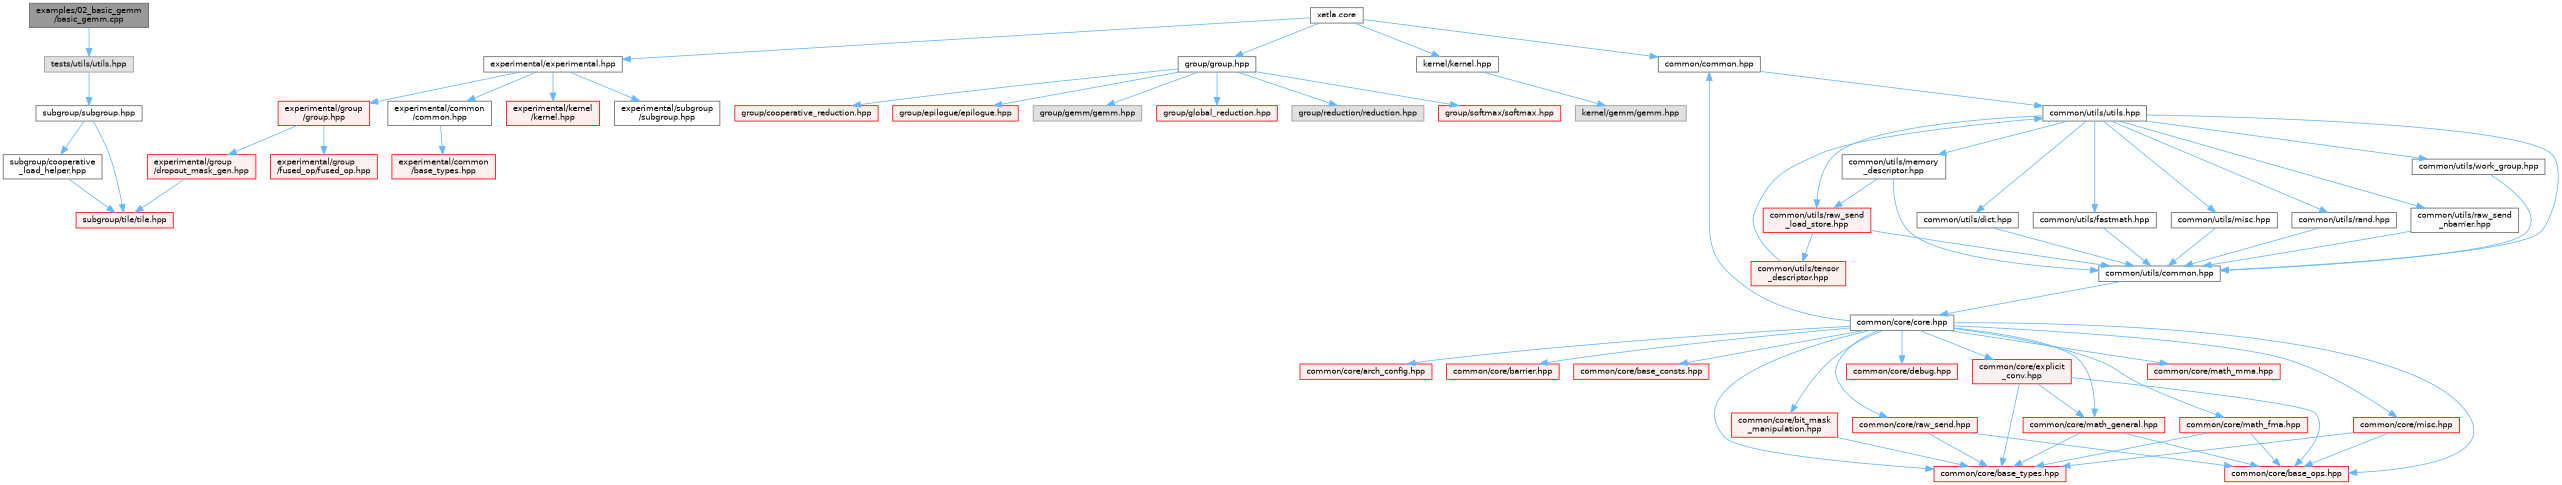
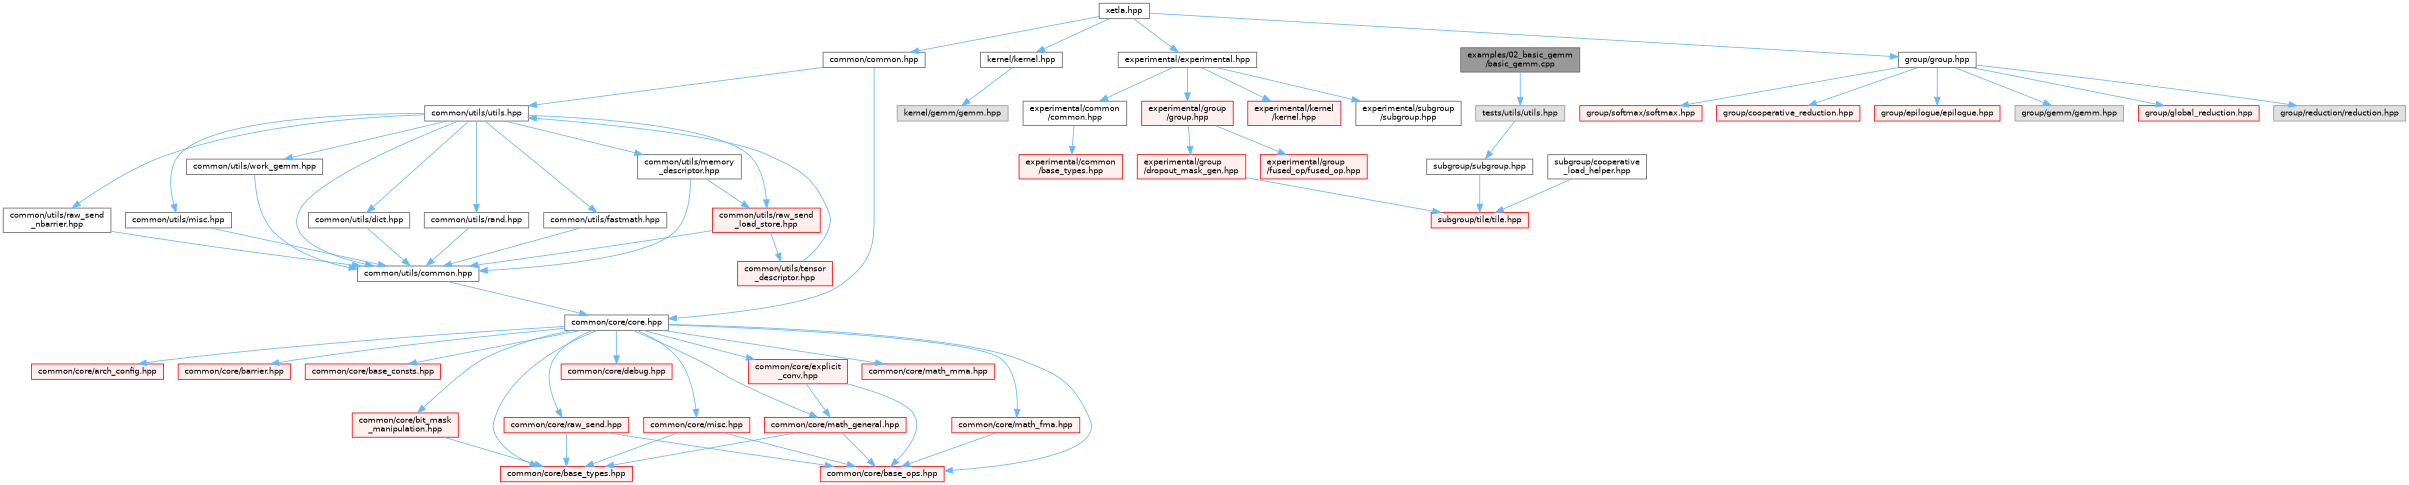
node "xetla.core": label "xetla.core" -> "xetla.hpp"
edge "subgroup/subgroup.hpp" -> "subgroup/cooperative _load_helper.hpp": removed
node "common/utils/work_group.hpp": label "common/utils/work_group.hpp" -> "common/utils/work_gemm.hpp"
edge "common/core/core.hpp" -> "common/common.hpp": reversed
edge "common/core/explicit _conv.hpp" -> "common/core/base_types.hpp": removed
edge "common/core/math_fma.hpp" -> "common/core/base_types.hpp": removed
